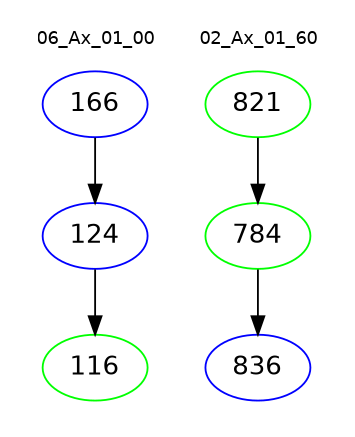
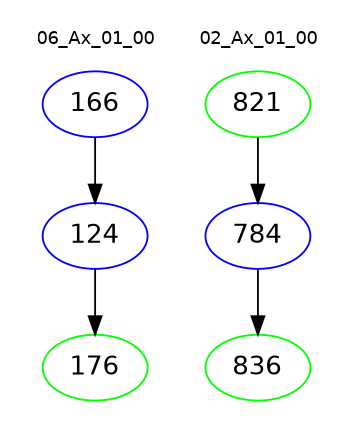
cluster "02_Ax_01_60": label "02_Ax_01_60" -> "02_Ax_01_00"
node "784": color green -> blue
node "116": label "116" -> "176"
node "836": color blue -> green
